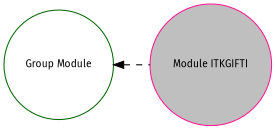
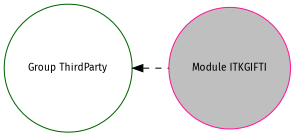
node "Group Module": label "Group Module" -> "Group ThirdParty"
